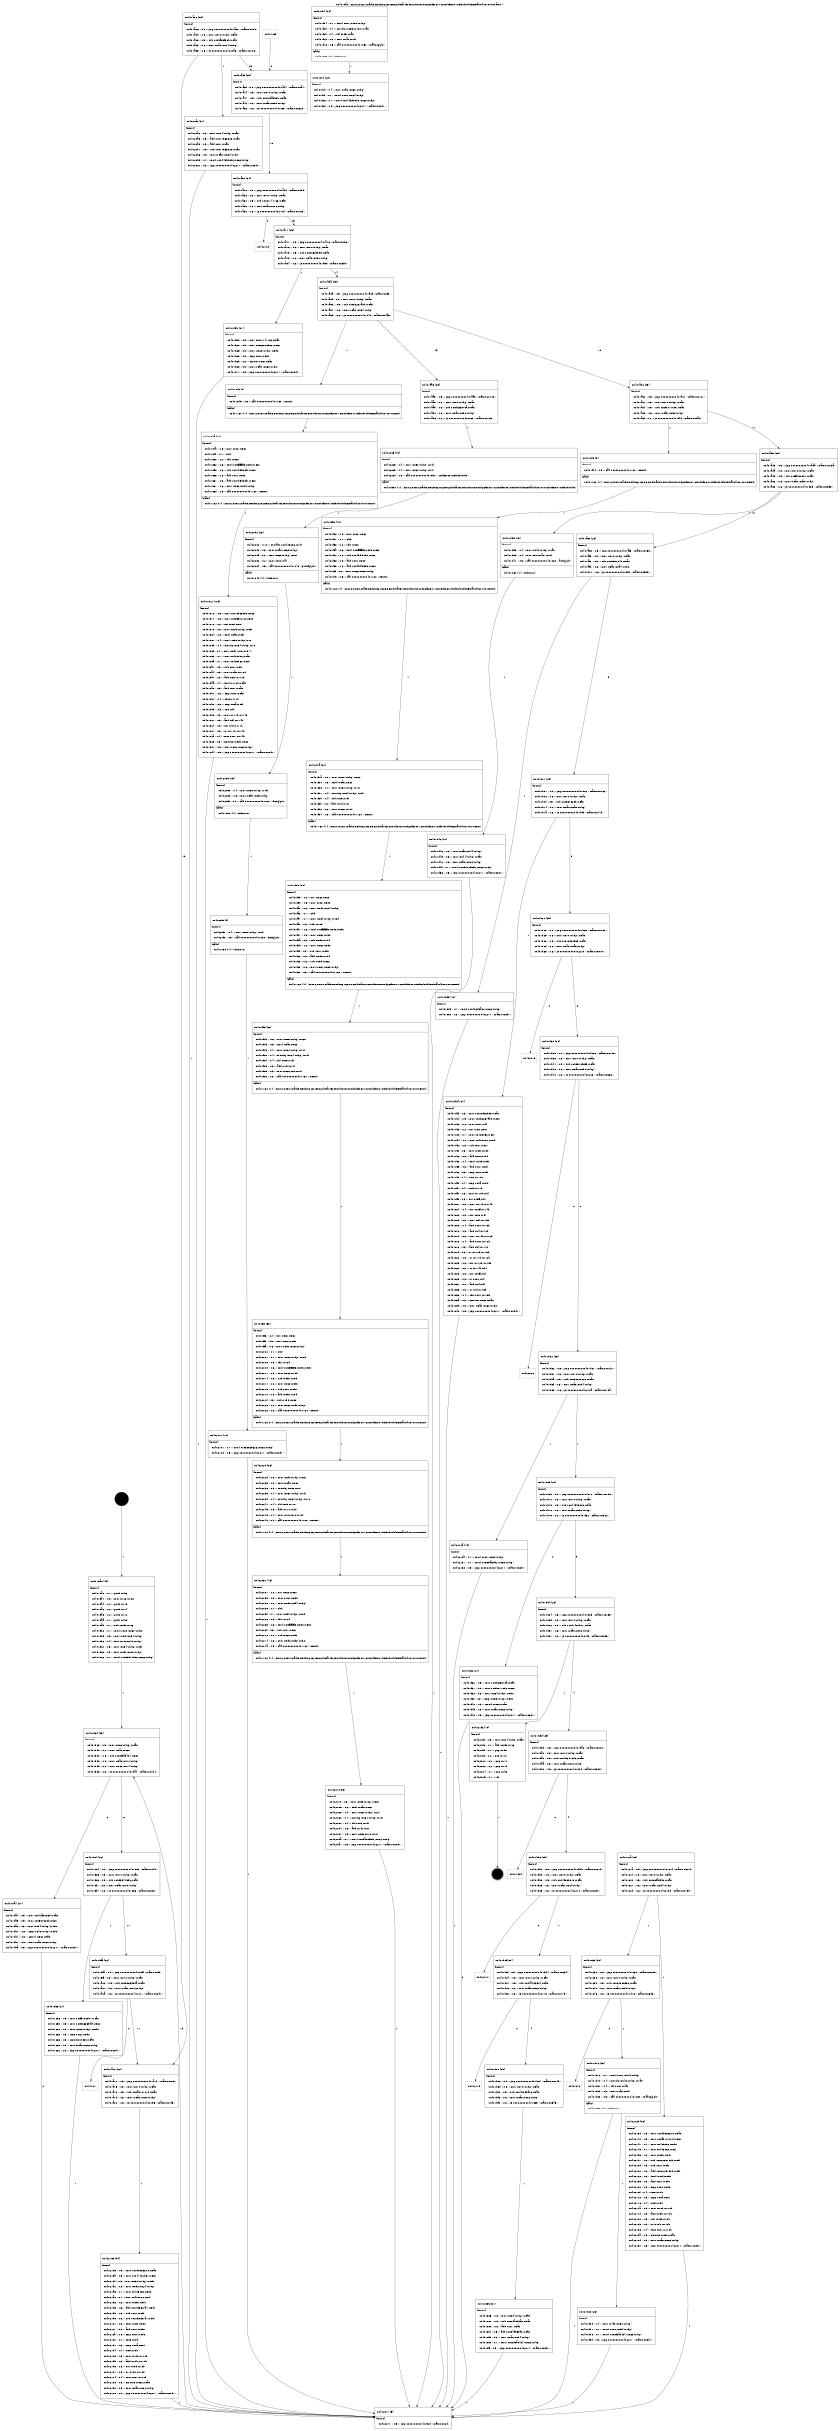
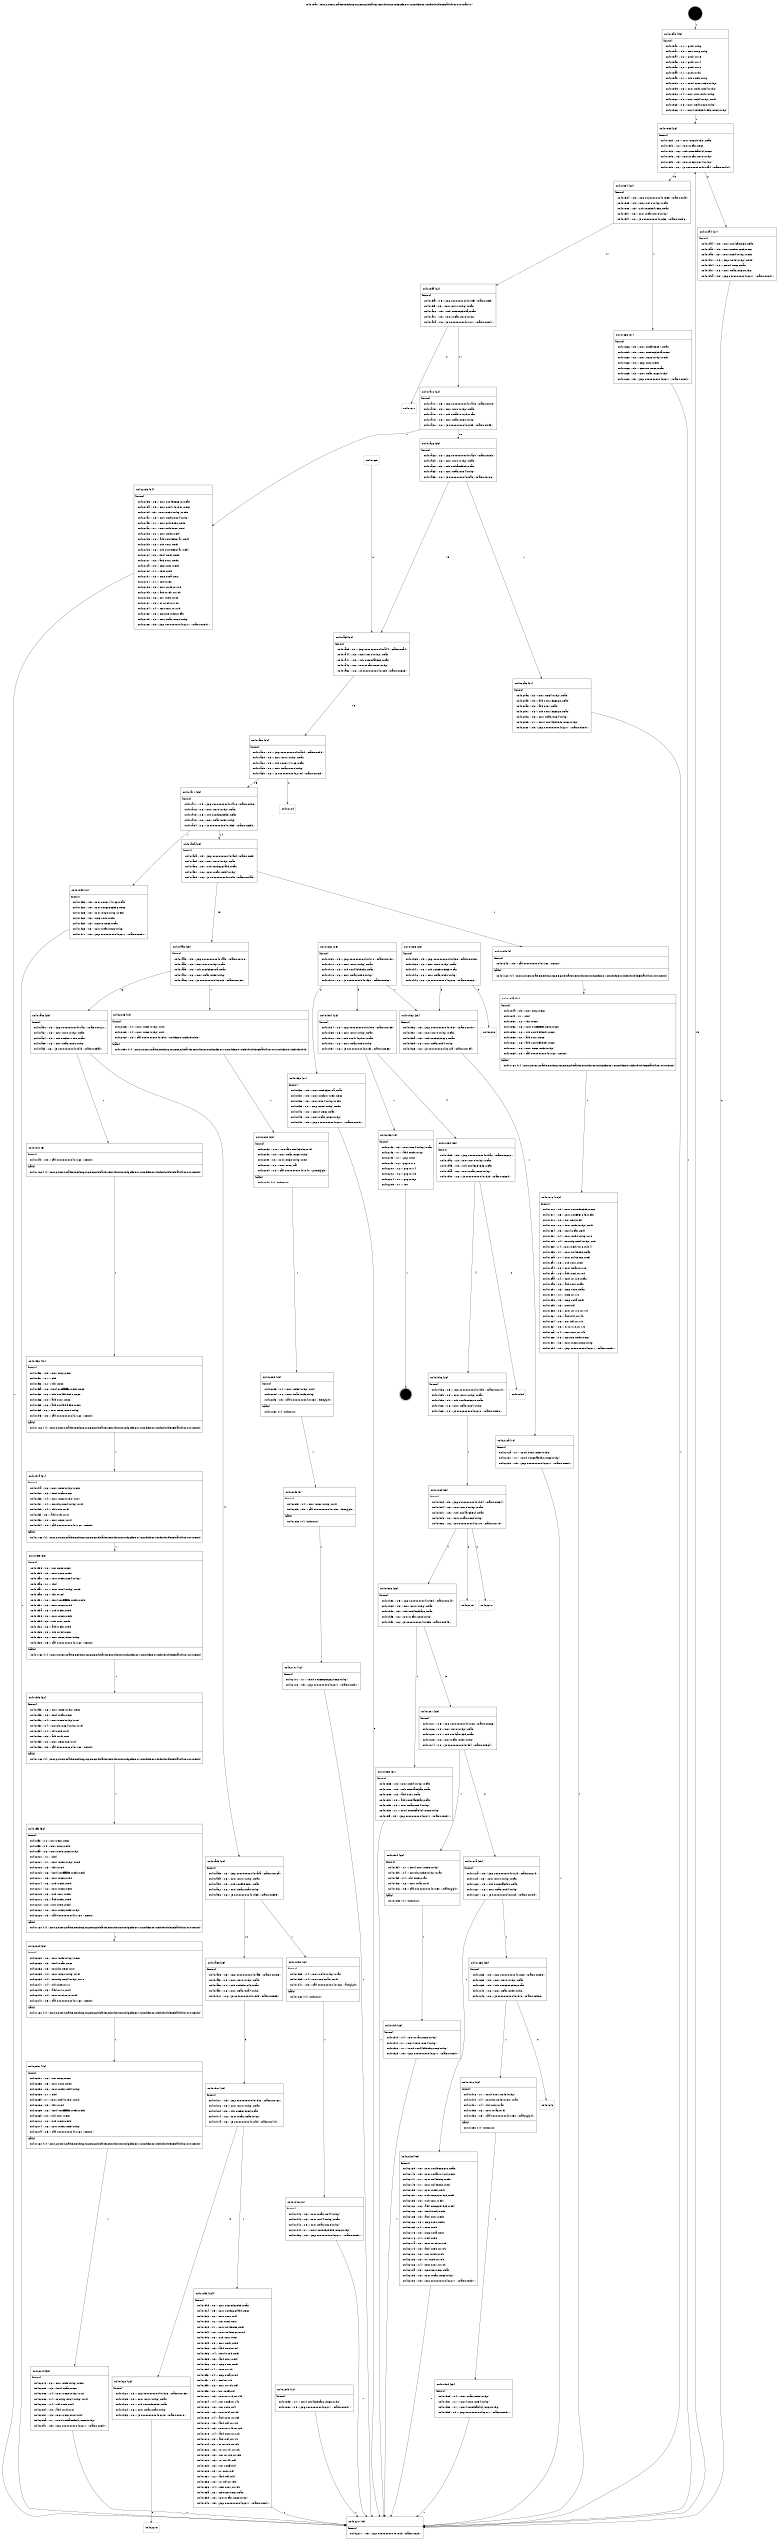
edge "0x401a8a [25]" -> "0x401abc [25]": now "0x401aa3 [25]" -> "0x401abc [25]"
edge "0x401aee [25]" -> "0x401ed9 [12]": removed, label "1"
edge "0x401b20 [25]" -> "0x401b39 [25]": removed, label "8"
edge "0x401a26 [25]" -> "0x401a10 [22]": reversed
edge "0x401b52 [25]" -> "0x401b6b [25]": reversed
node "0x401c01 [25]": added
edge "0x401bb6 [25]" -> "0x402270": now "0x401bcf [25]" -> "0x402270"
edge "0x401d76 [23]" -> "0x402277 [5]": now "0x401f1b [23]" -> "0x402277 [5]"
